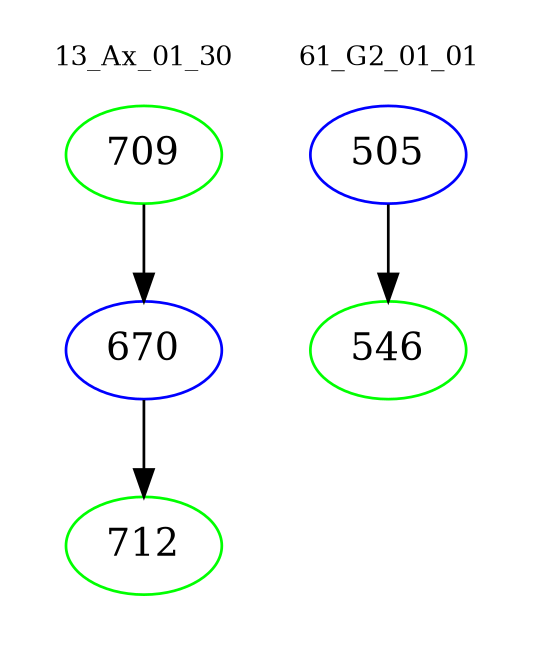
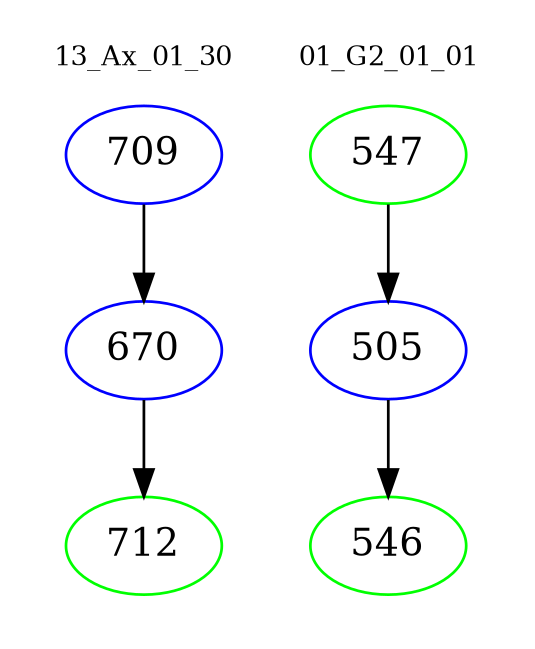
cluster "61_G2_01_01": label "61_G2_01_01" -> "01_G2_01_01"
node "709": color green -> blue
node "547": added
